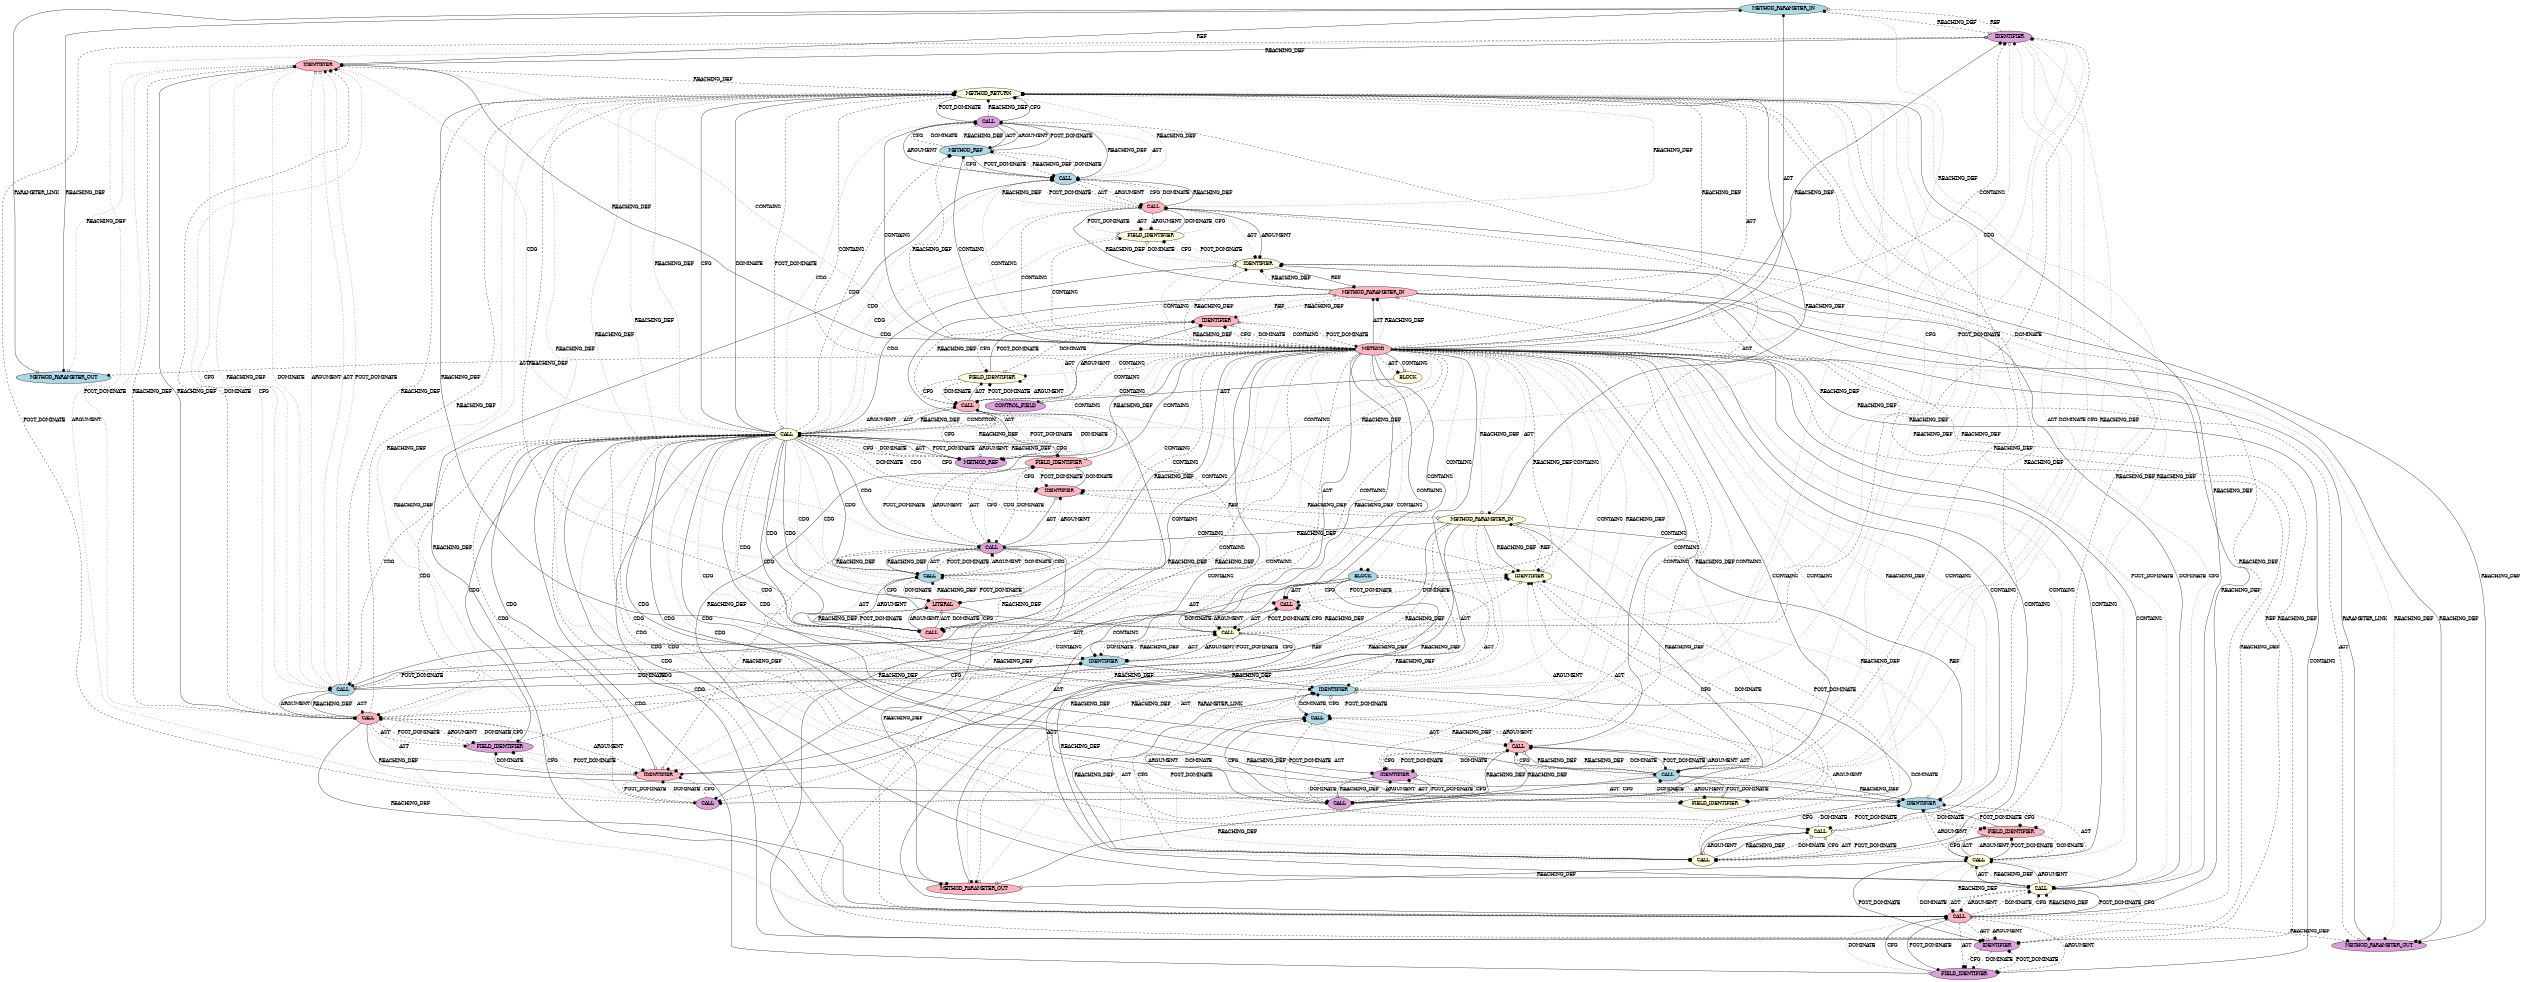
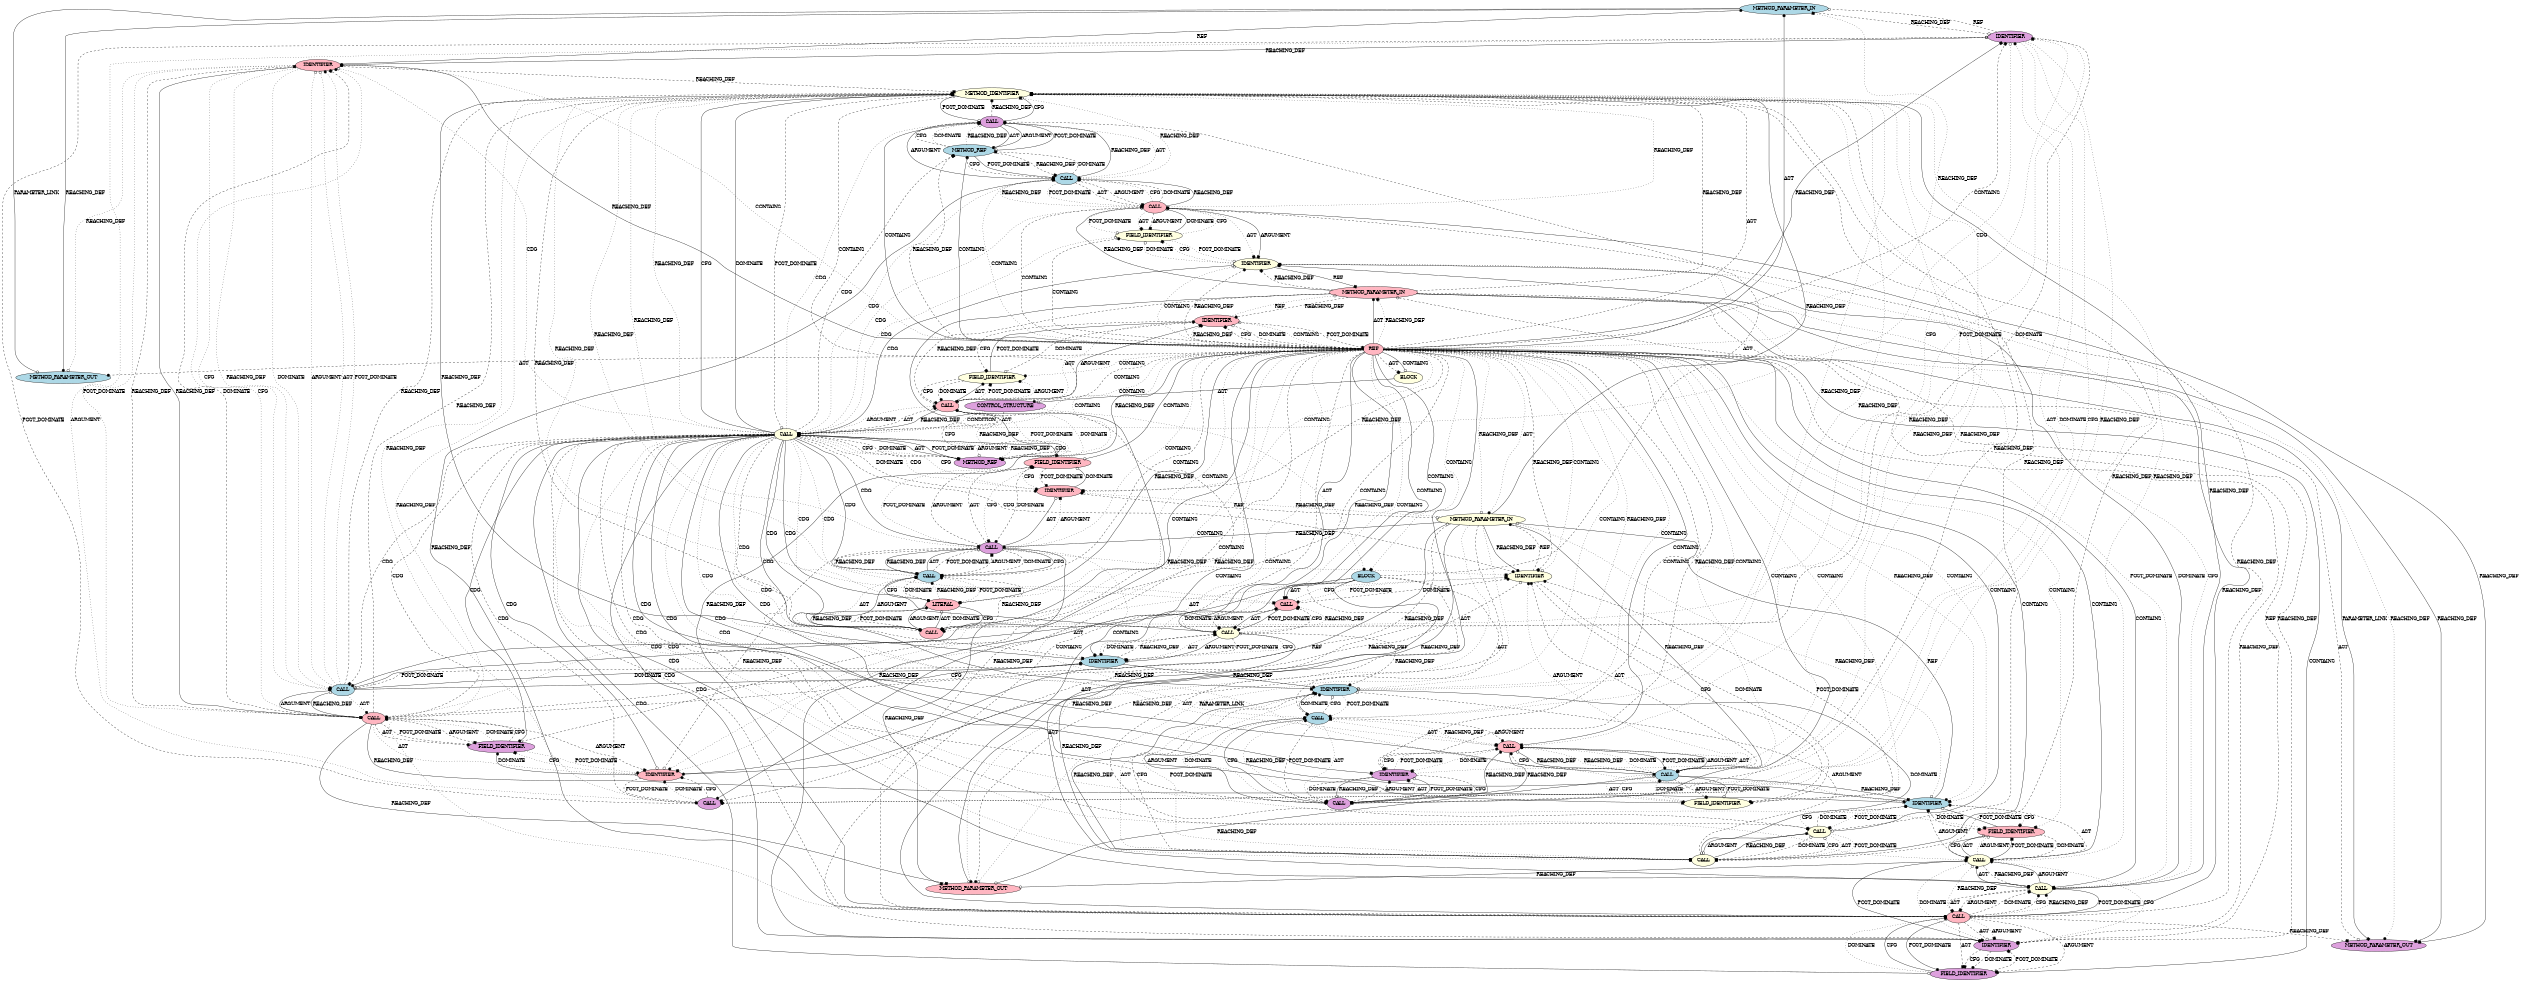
node "METHOD_RETURN": label "METHOD_RETURN" -> "METHOD_IDENTIFIER"
node "METHOD": label "METHOD" -> "REF"
node "CONTROL_FIELD": label "CONTROL_FIELD" -> "CONTROL_STRUCTURE"
